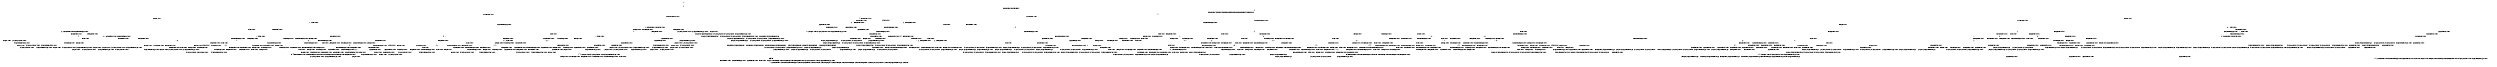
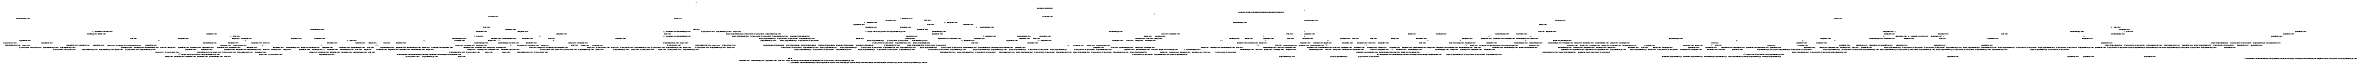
edge "s17" -> "s34": added, label "CERTIFICATE_VERIFY / TIMEOUT"
edge "s32" -> "s62": label "CERTIFICATE_VERIFY / TIMEOUT" -> "FINISHED / TIMEOUT"
edge "s8" -> "s65": label "BAD_VERIFY / TIMEOUT" -> "CERTIFICATE_VERIFY / TIMEOUT"
edge "s10" -> "s7": added, label "CHANGE_CIPHER_SPEC / TIMEOUT"
edge "s4" -> "s7": label "EMPTY_CERTIFICATE / TIMEOUT" -> "CHANGE_CIPHER_SPEC / TIMEOUT"
edge "s38" -> "s14": added, label "CHANGE_CIPHER_SPEC / TIMEOUT"
edge "s29" -> "s33": now "s19" -> "s33"
edge "s30" -> "s24": removed, label "FINISHED / TIMEOUT"
edge "s27" -> "s48": now "s27" -> "s49"
edge "s64" -> "s14": added, label "CHANGE_CIPHER_SPEC / TIMEOUT"
edge "s45" -> "s11": label "CERTIFICATE_VERIFY / Alert(FATAL,UNEXPECTED_MESSAGE)" -> "CHANGE_CIPHER_SPEC / TIMEOUT"
edge "s48" -> "s11": label "FINISHED / Alert(FATAL,BAD_CERTIFICATE)" -> "CHANGE_CIPHER_SPEC / TIMEOUT"
edge "s15" -> "s11": now "s15" -> "s35"
